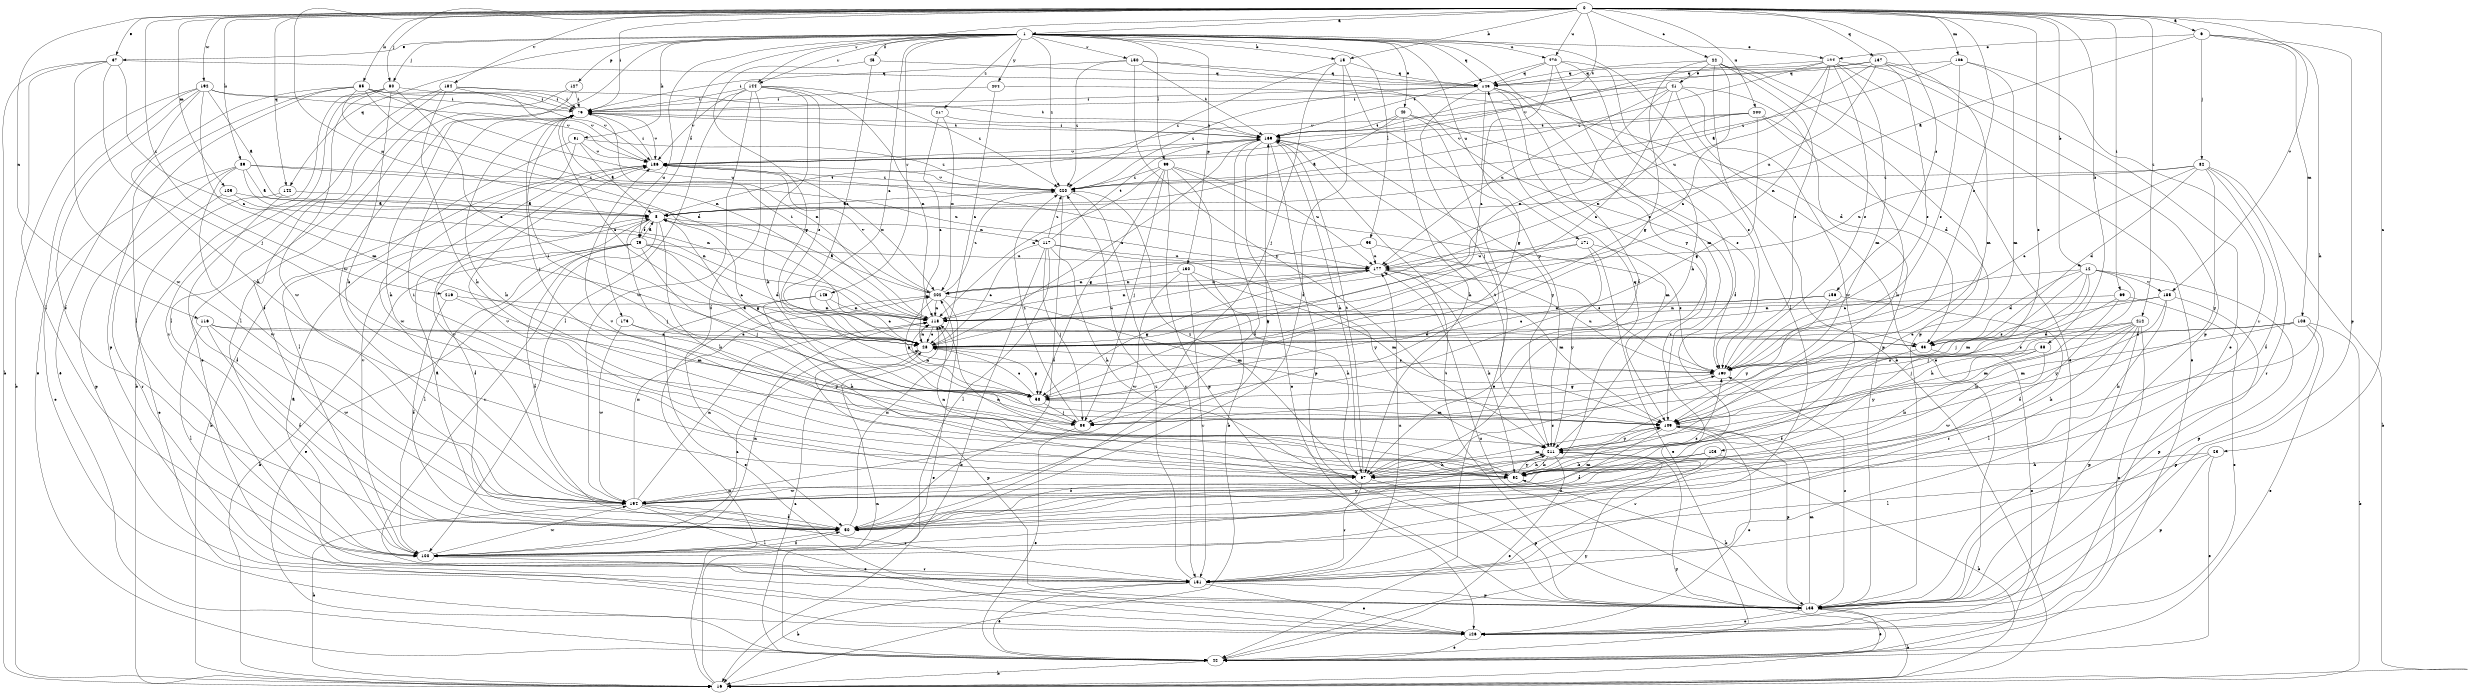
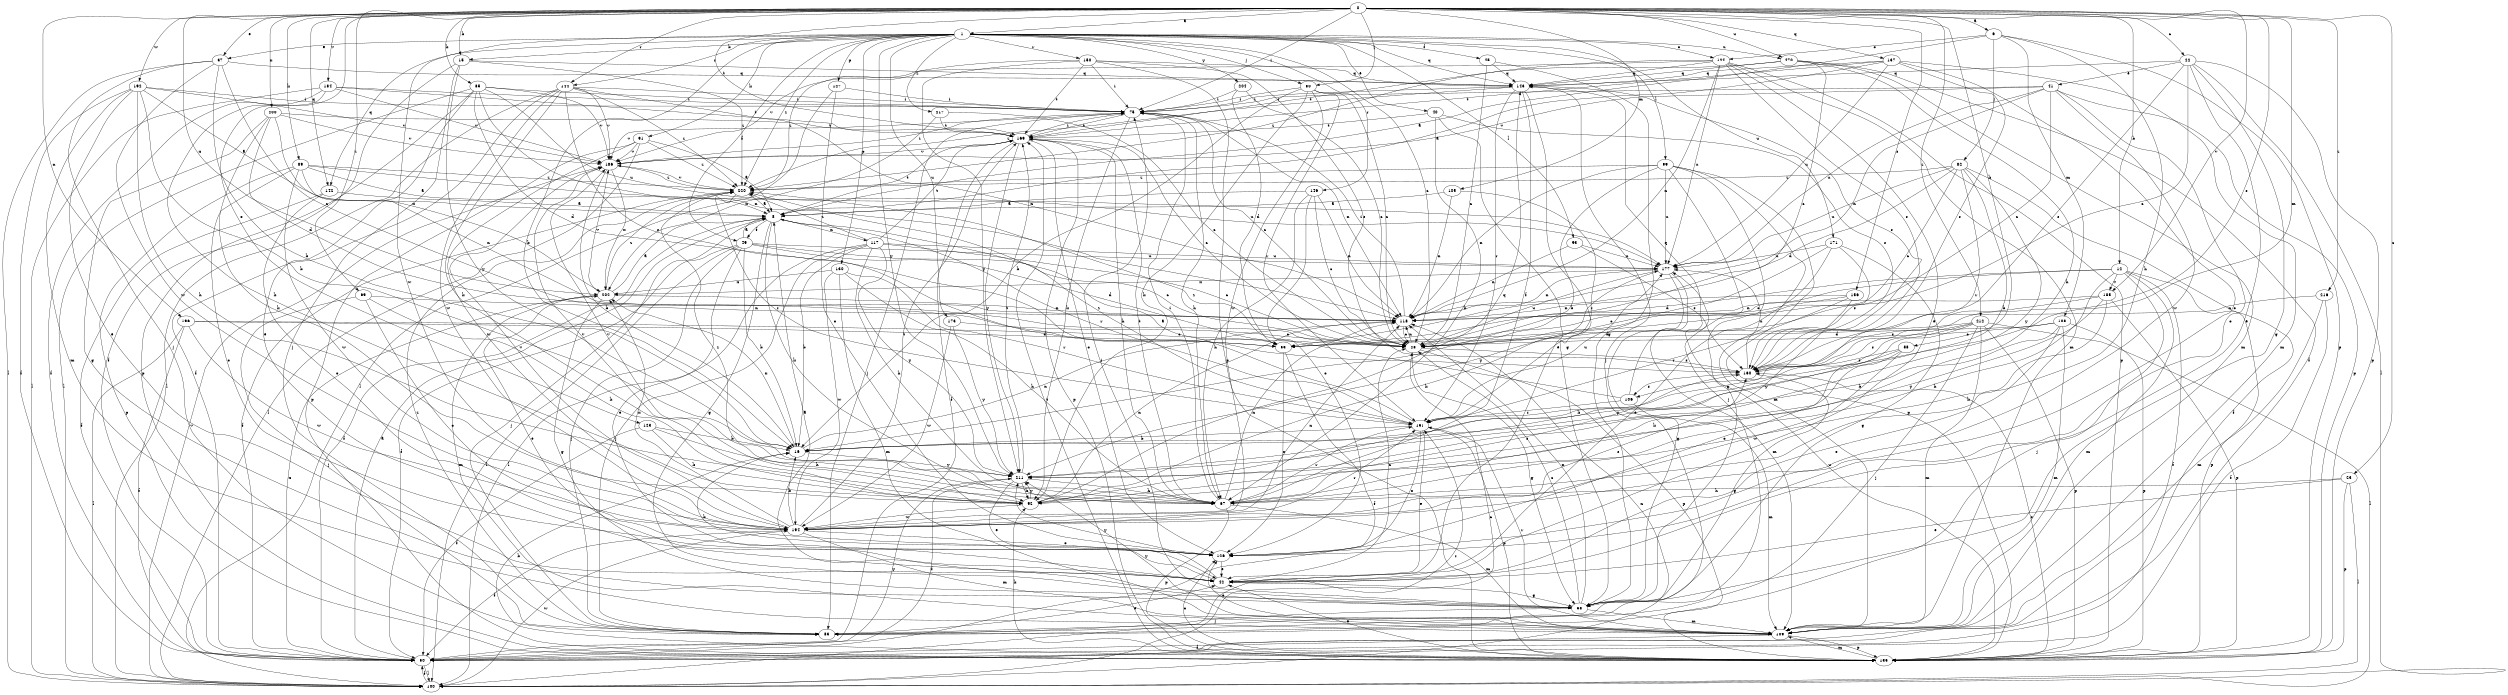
edge "40" -> "8": now "146" -> "8"
edge "106" -> "160": reversed
node "116": label "116" -> "196"
edge "150" -> "135": added, label "p"
edge "42" -> "58": added, label "g"
edge "91" -> "135": added, label "p"
